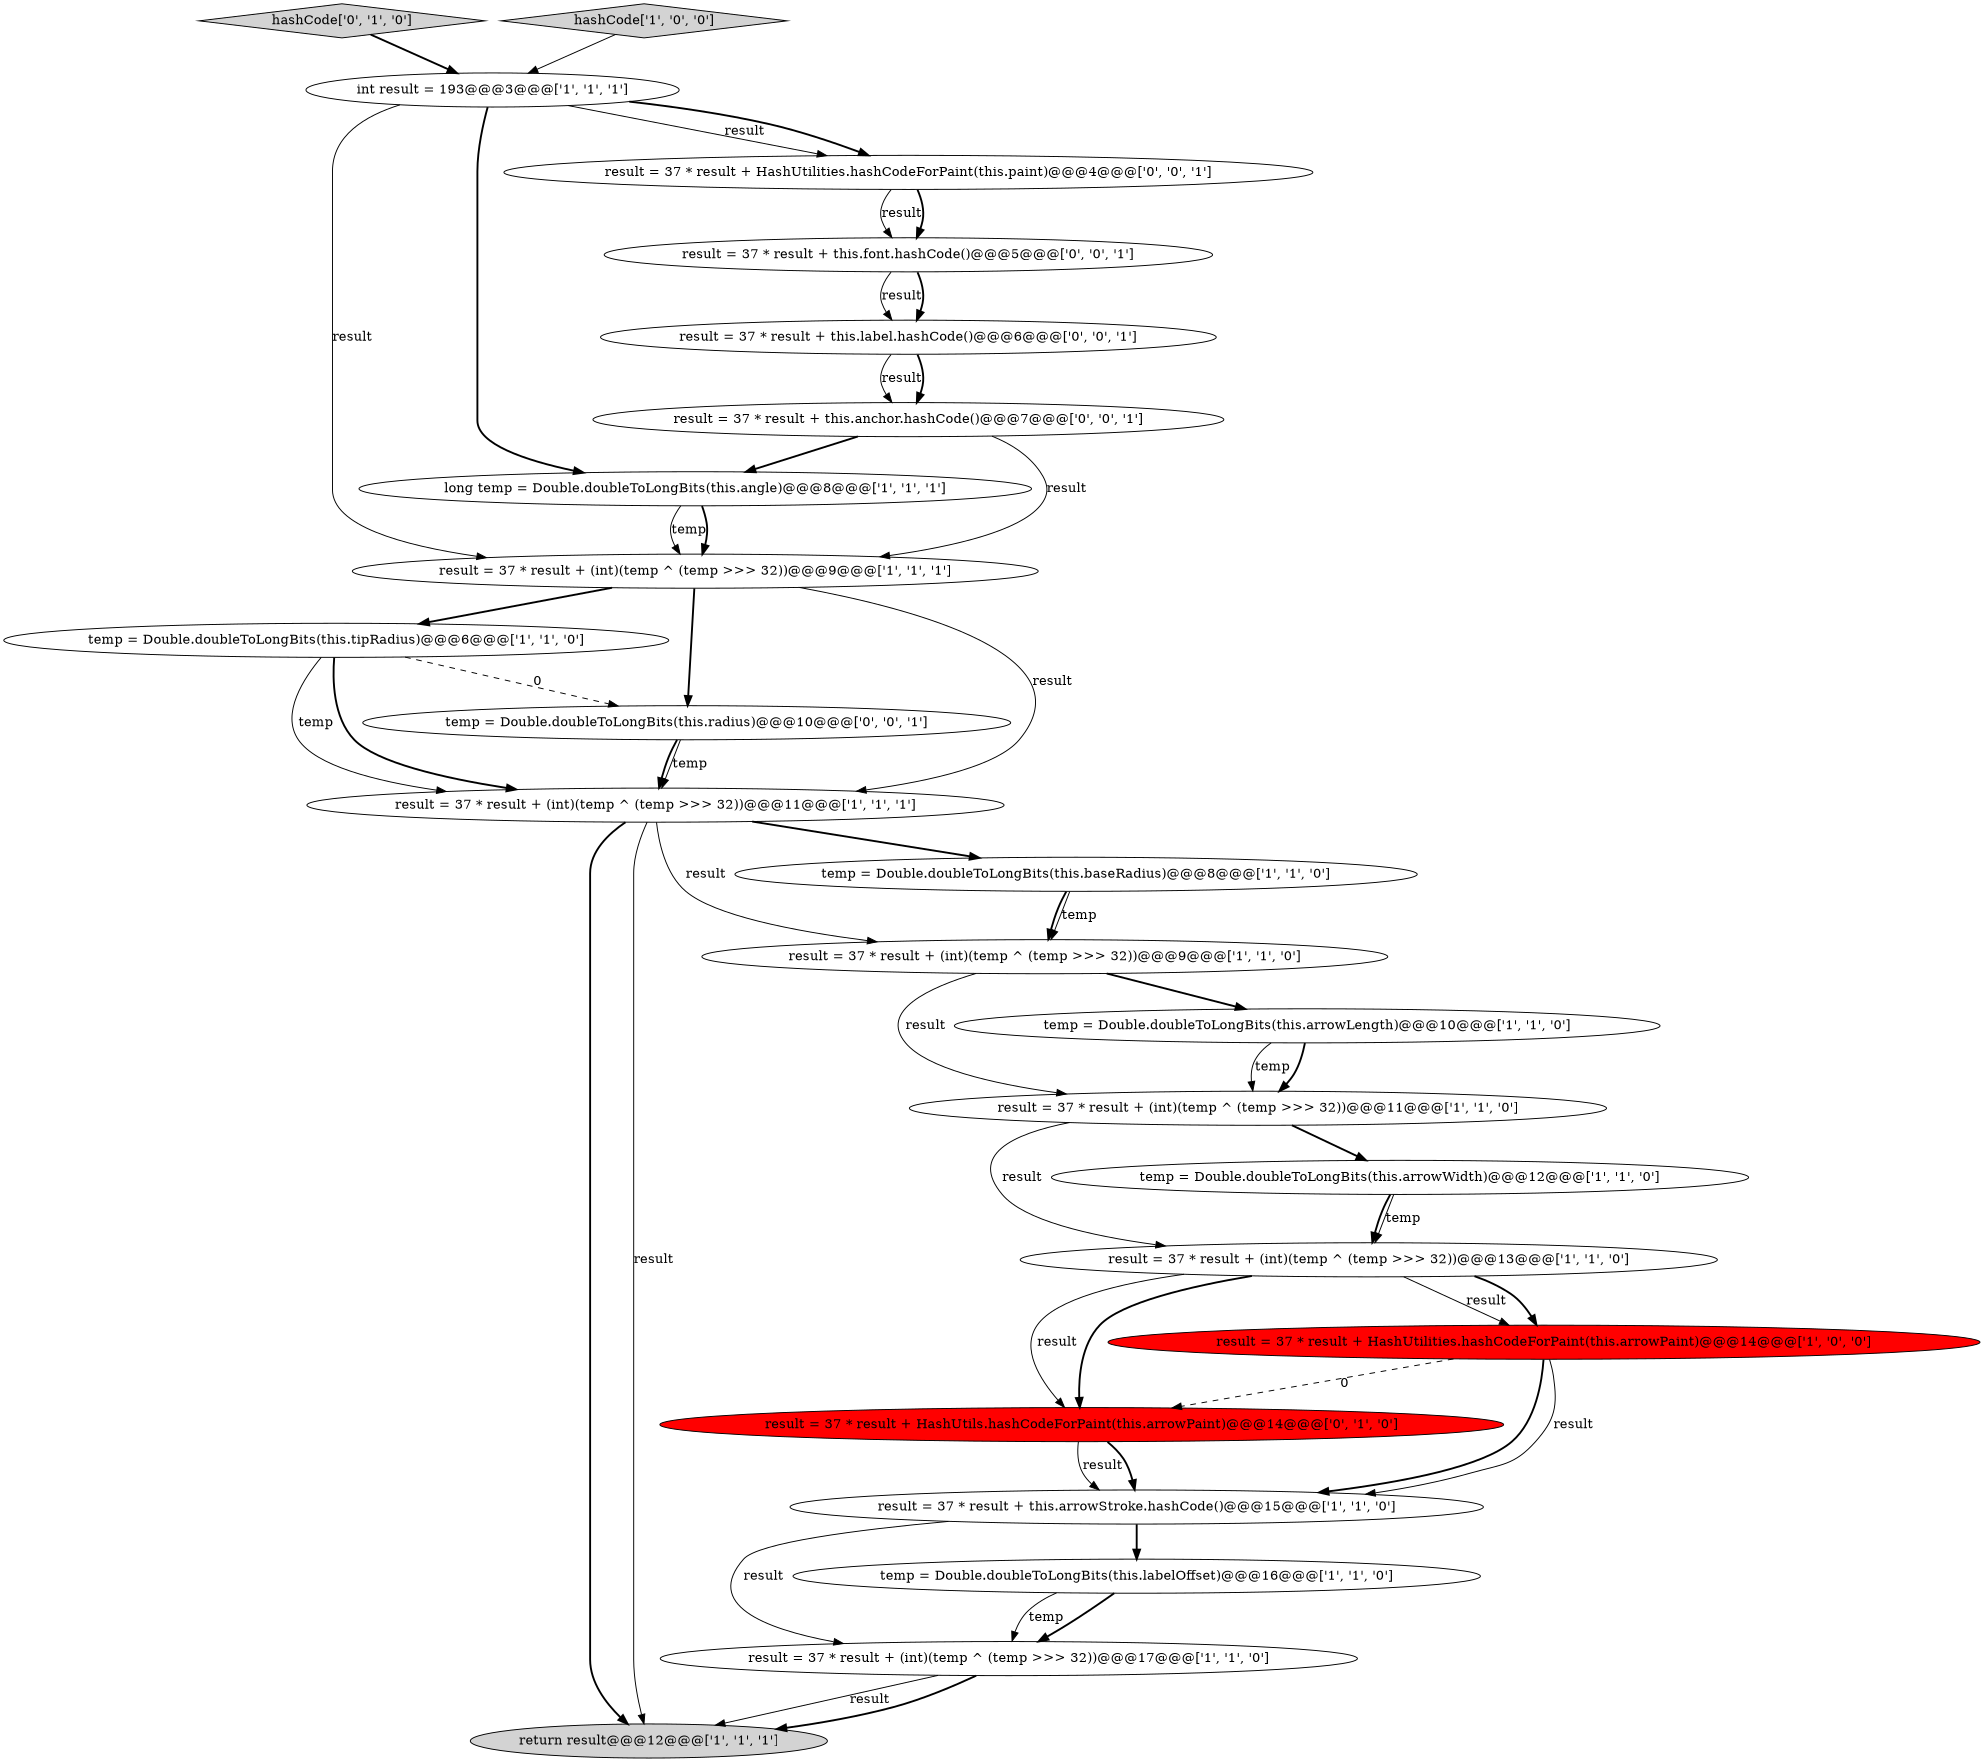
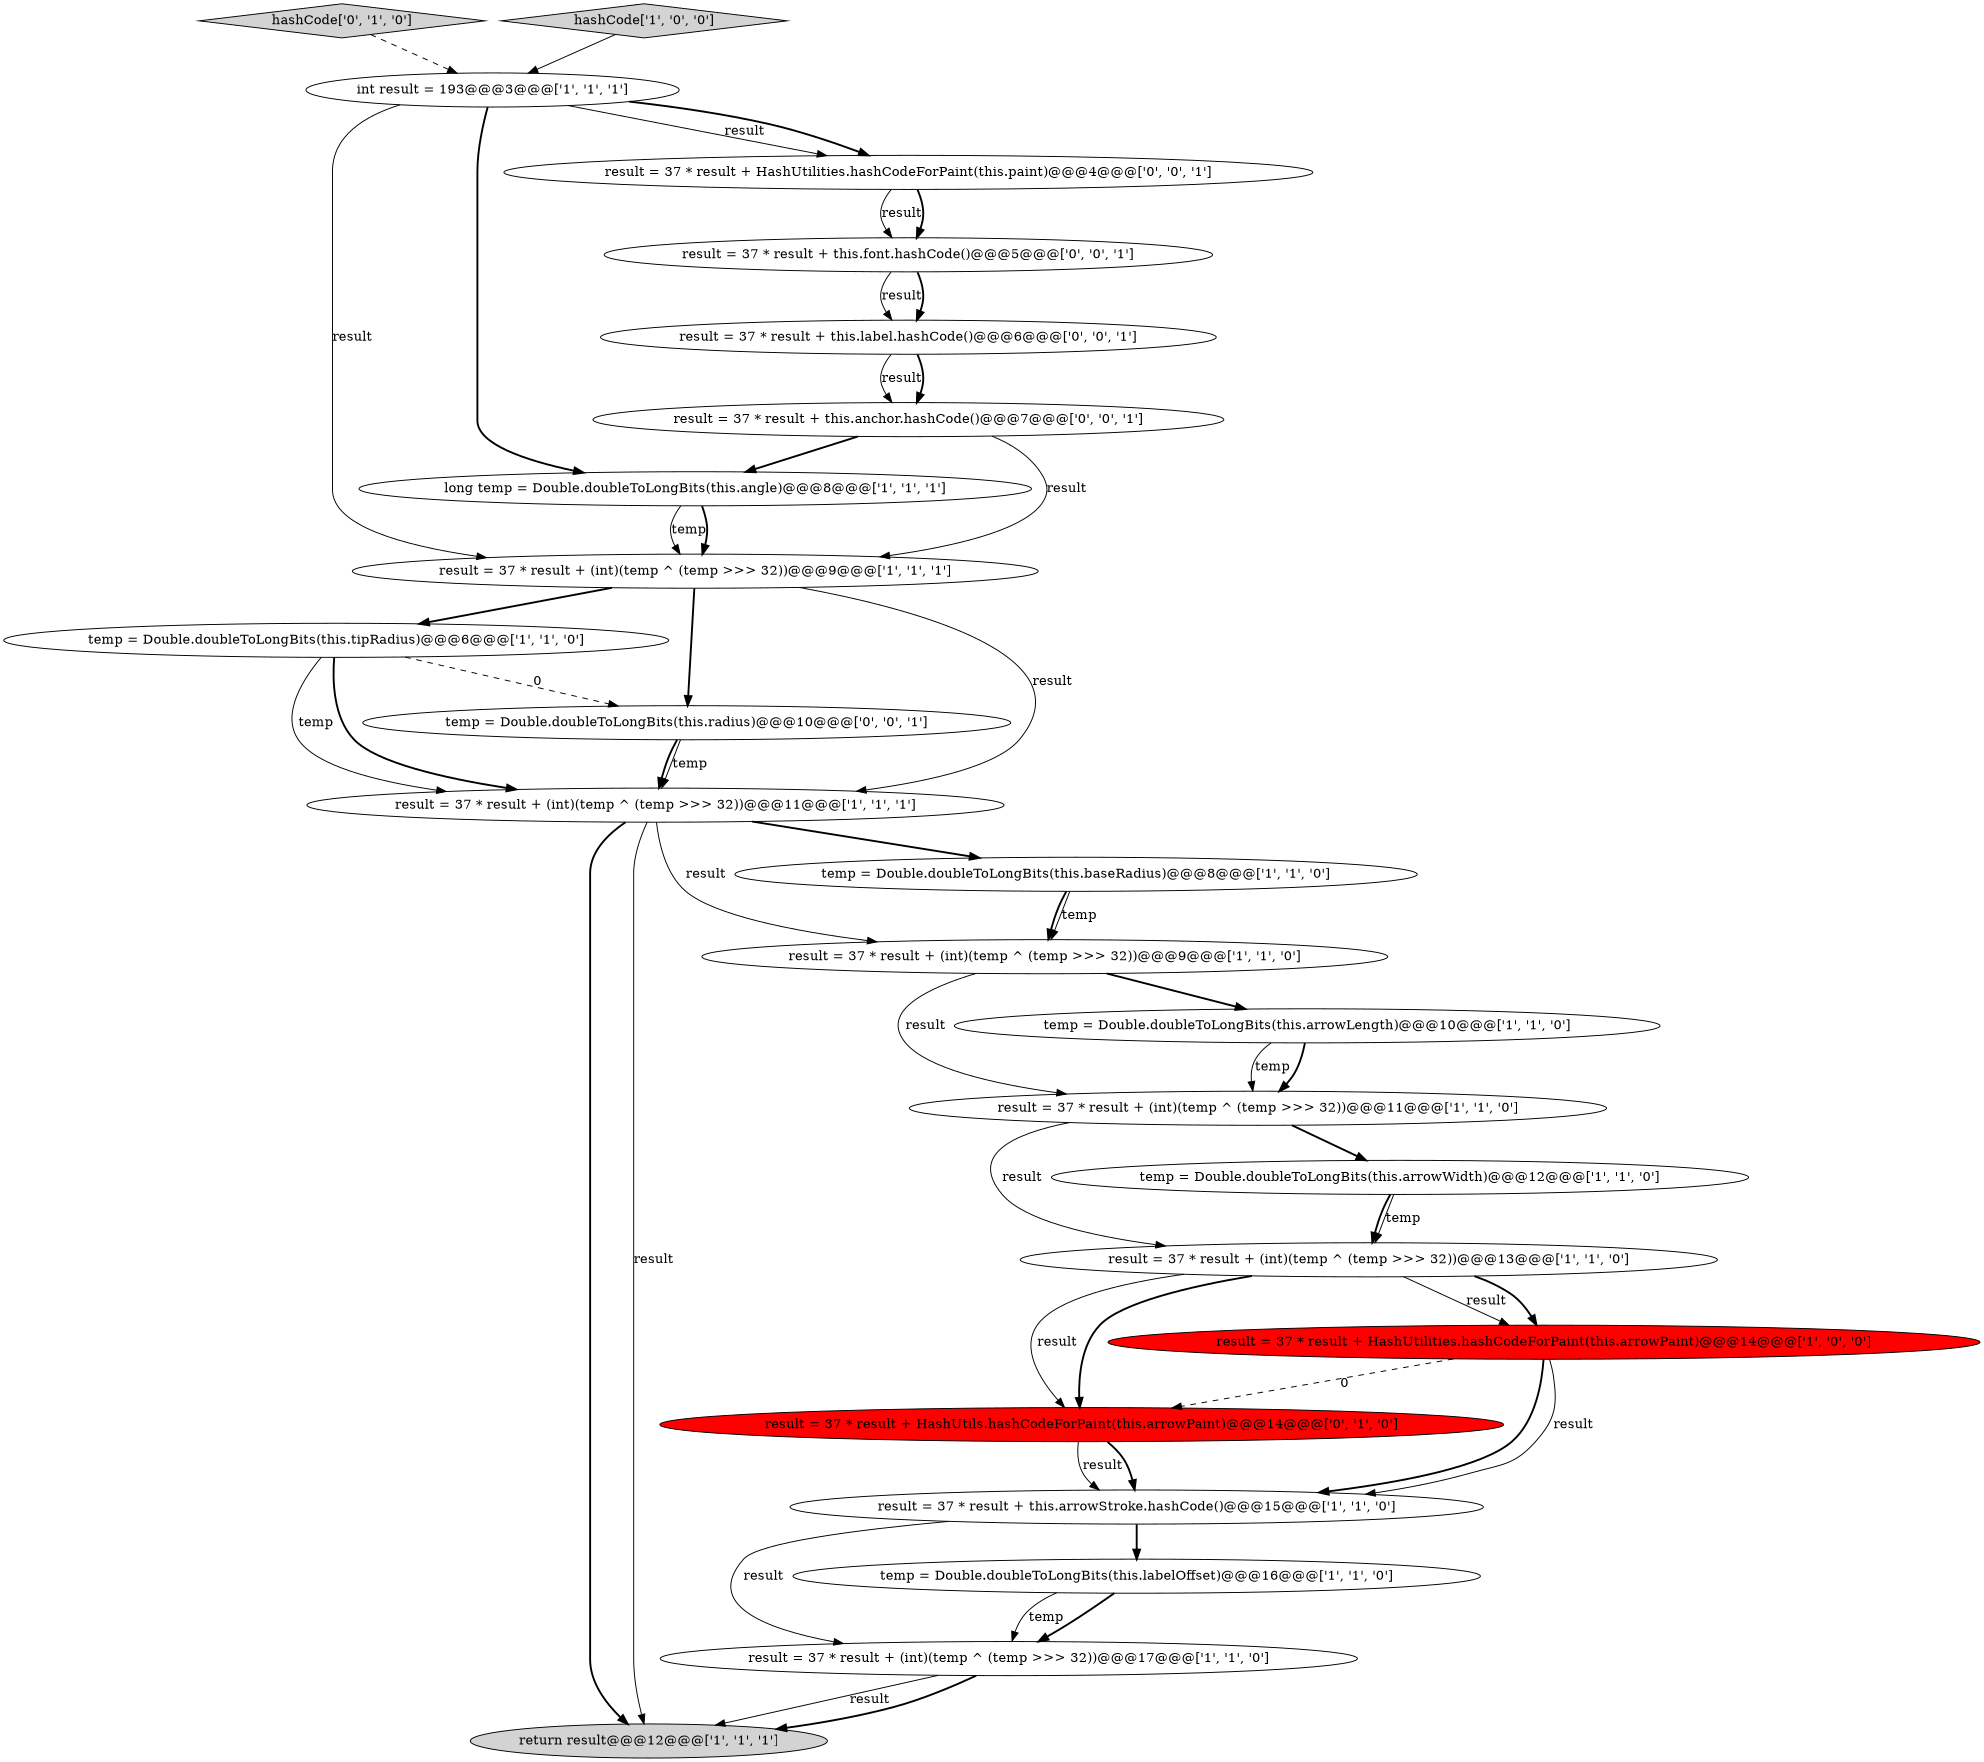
edge "hashCode['0', '1', '0']" -> "int result = 193@@@3@@@['1', '1', '1']": style bold -> dashed
